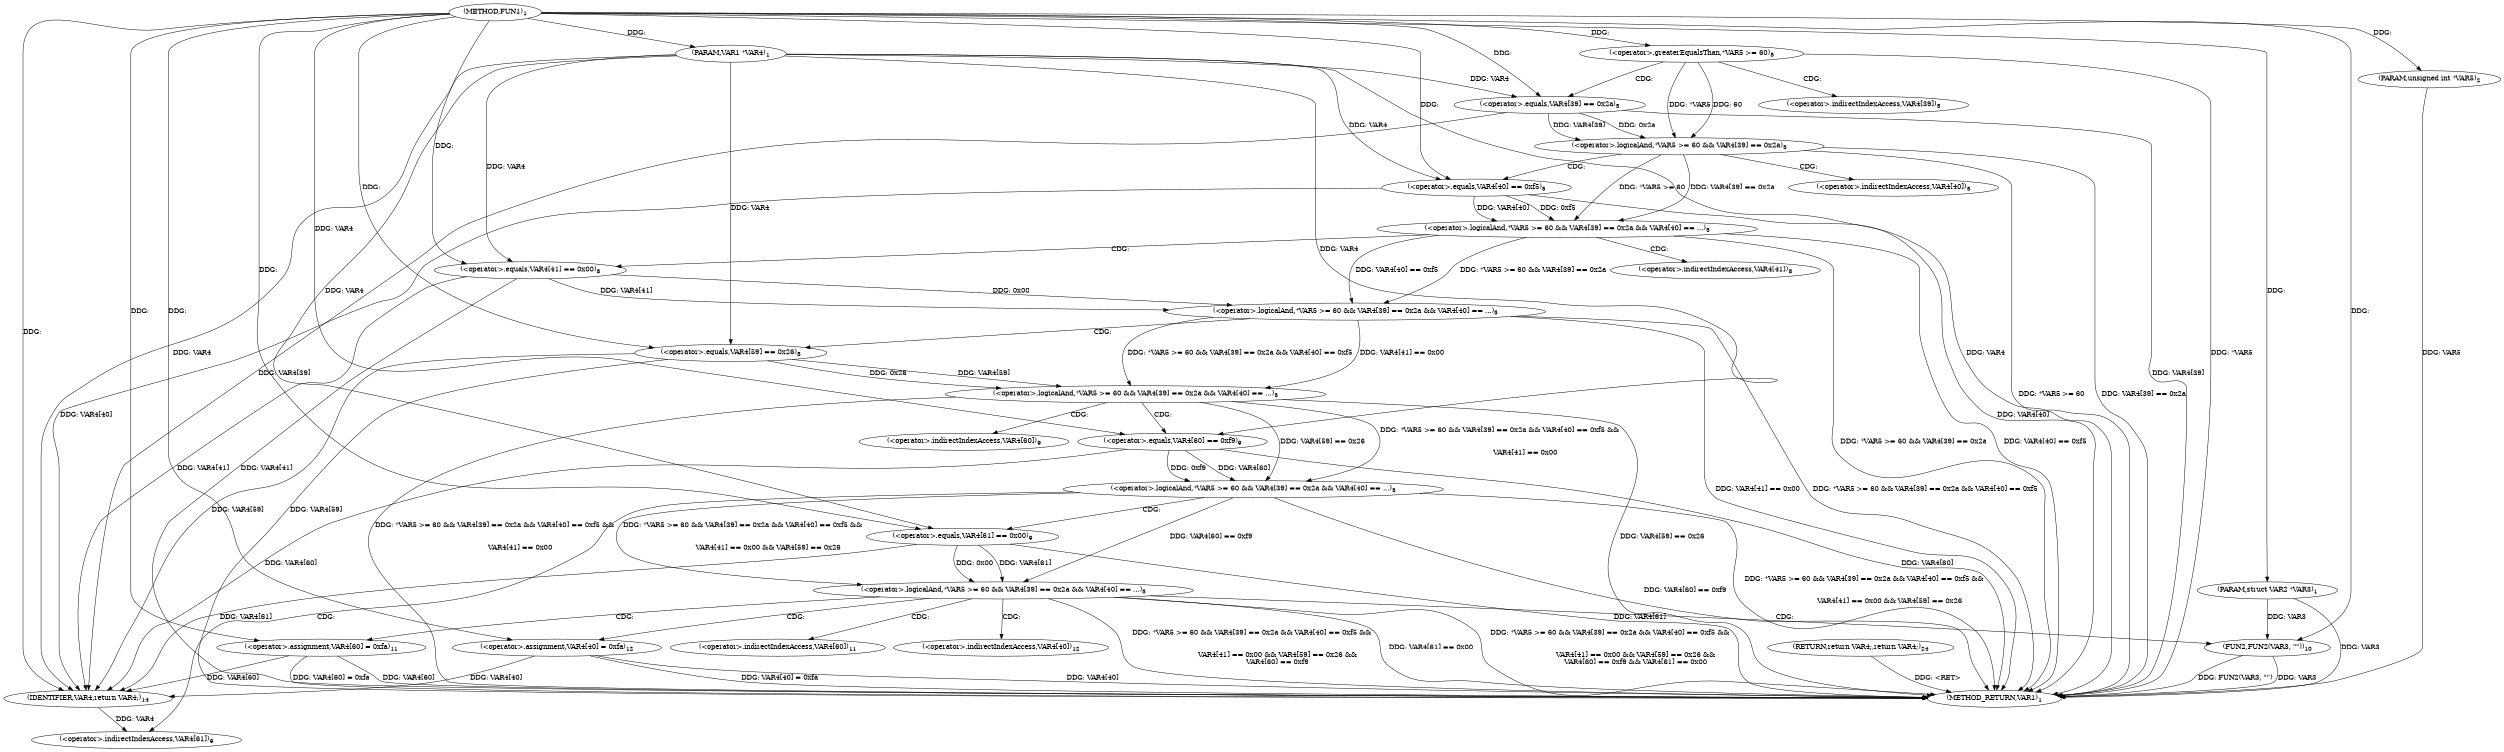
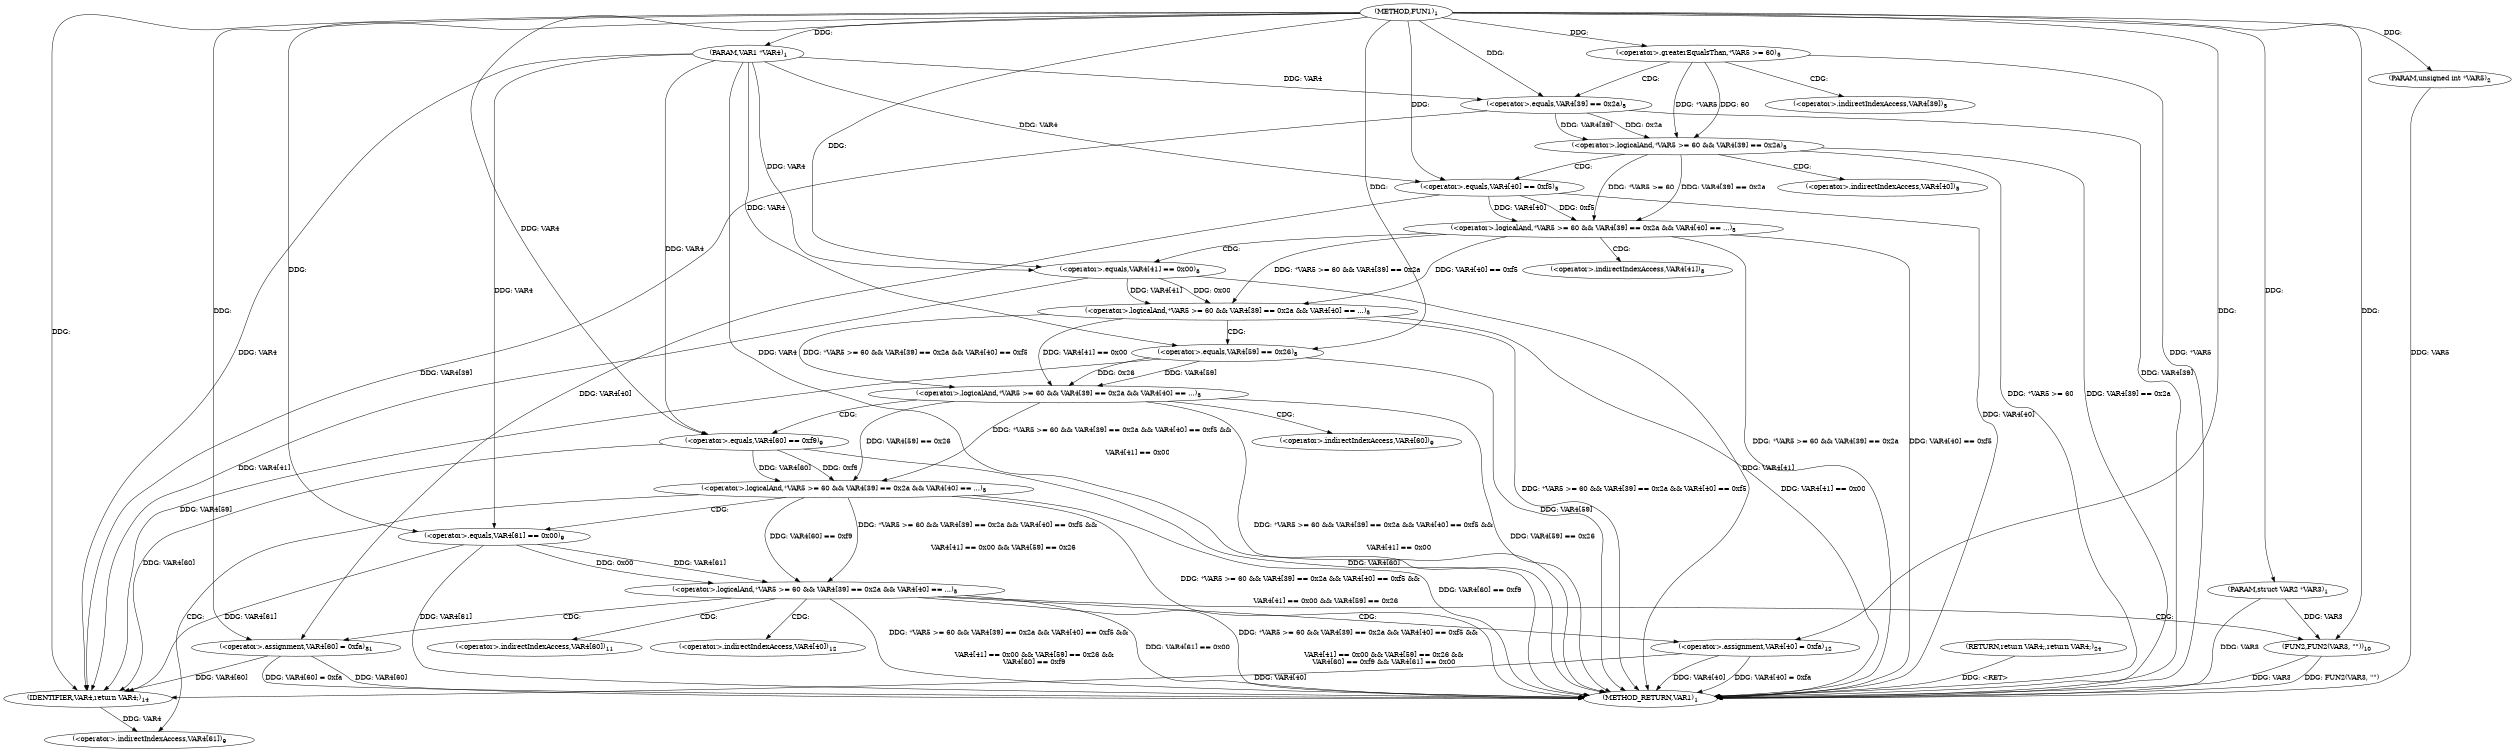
edge "(<operator>.equals,VAR4[40] == 0xf5)" -> "(IDENTIFIER,VAR4,return VAR4;)": now "(<operator>.equals,VAR4[40] == 0xf5)" -> "(<operator>.assignment,VAR4[60] = 0xfa)"
node "(<operator>.assignment,VAR4[60] = 0xfa)": text "11" -> "81"
